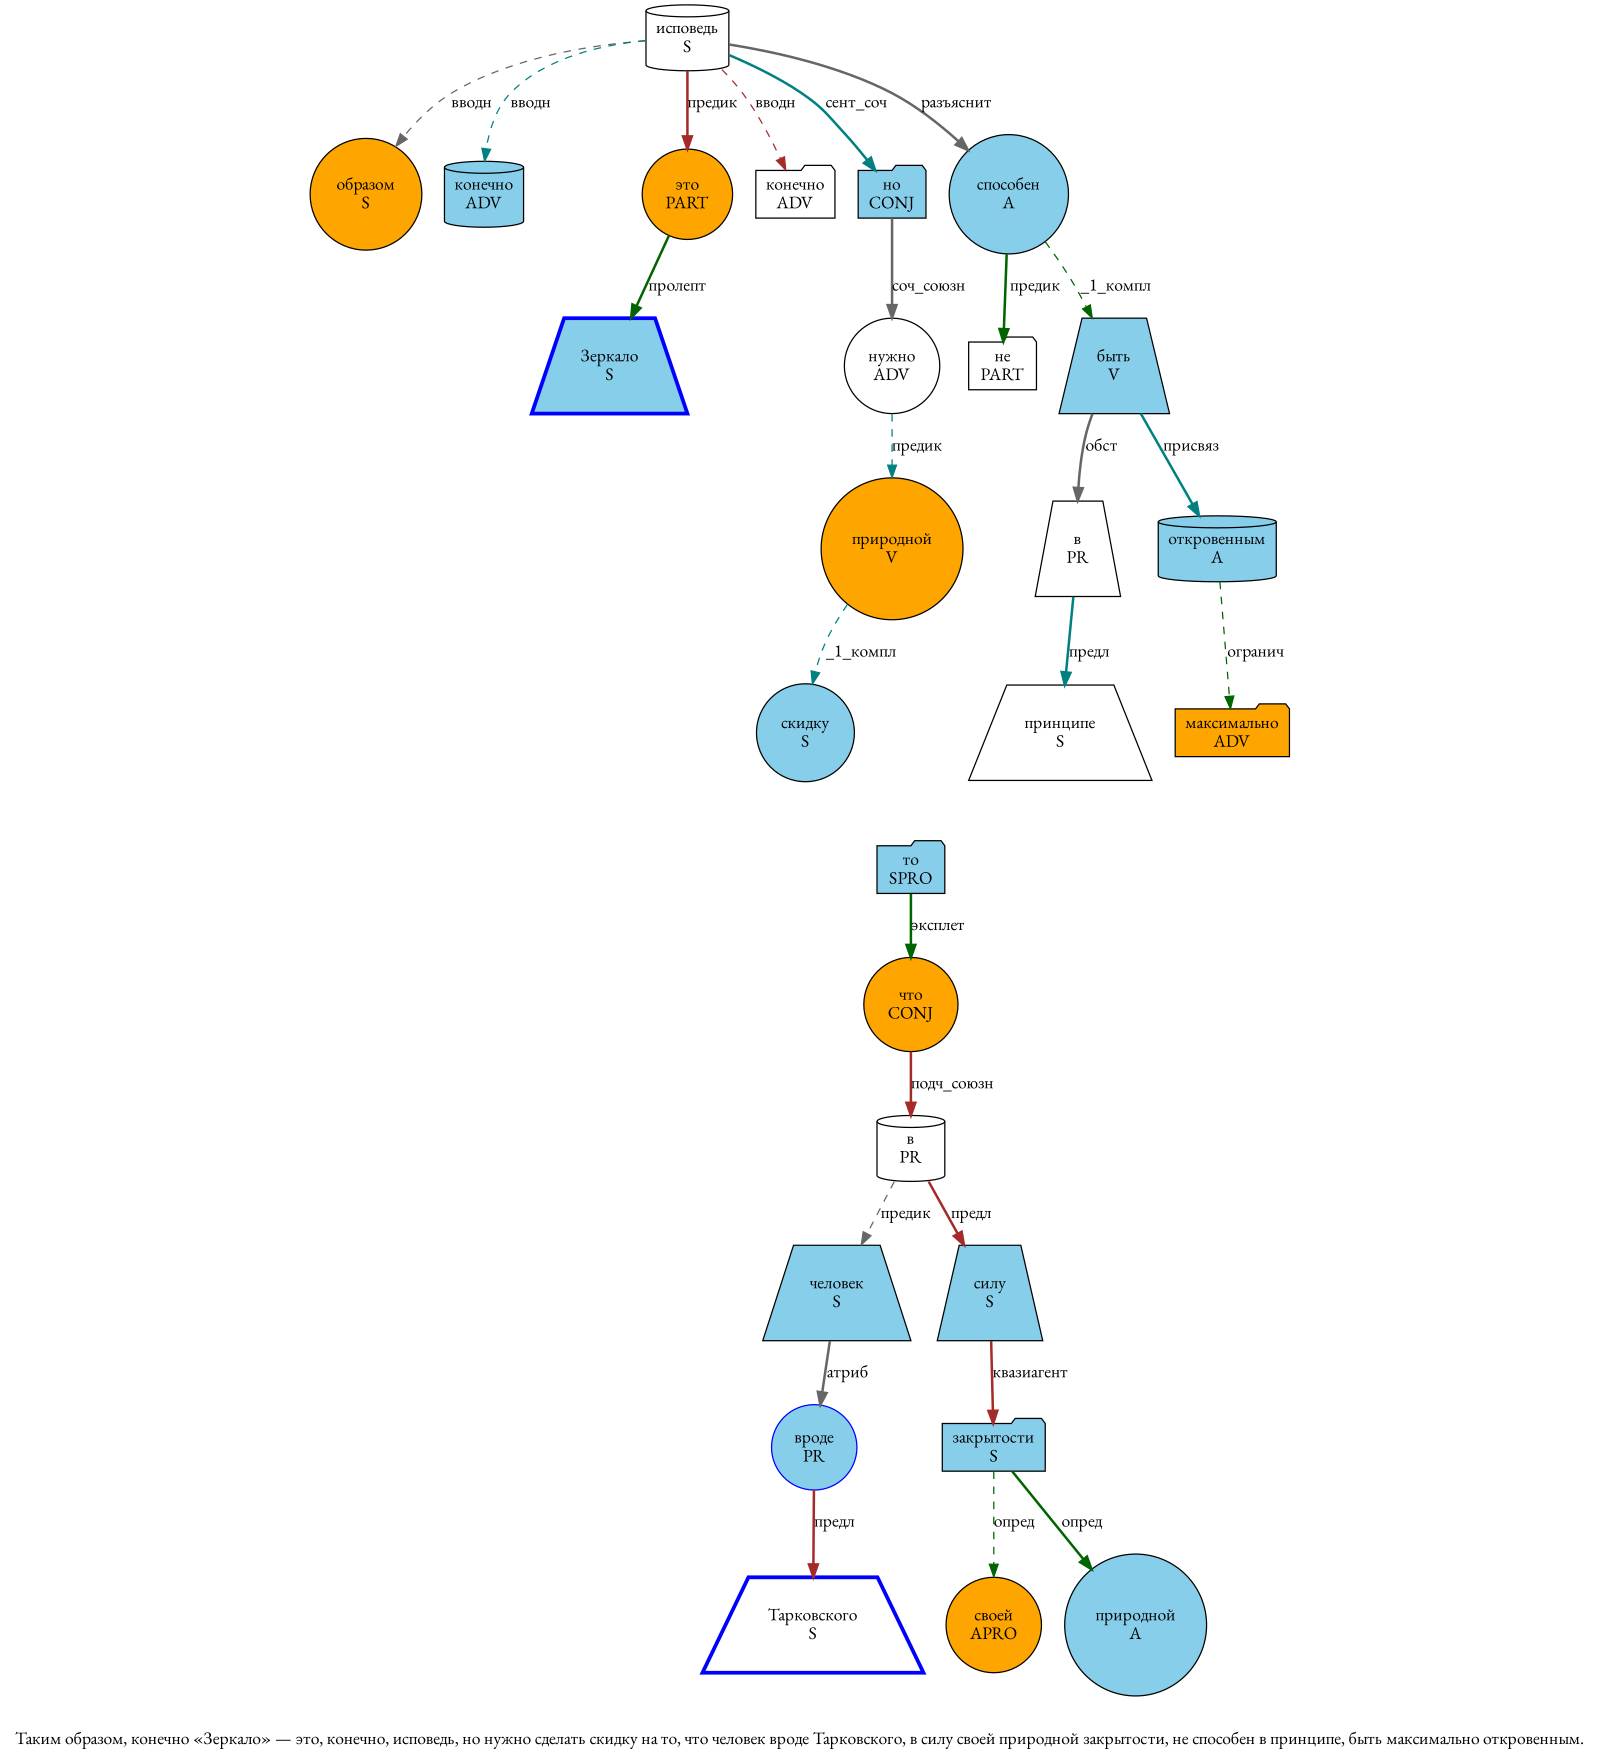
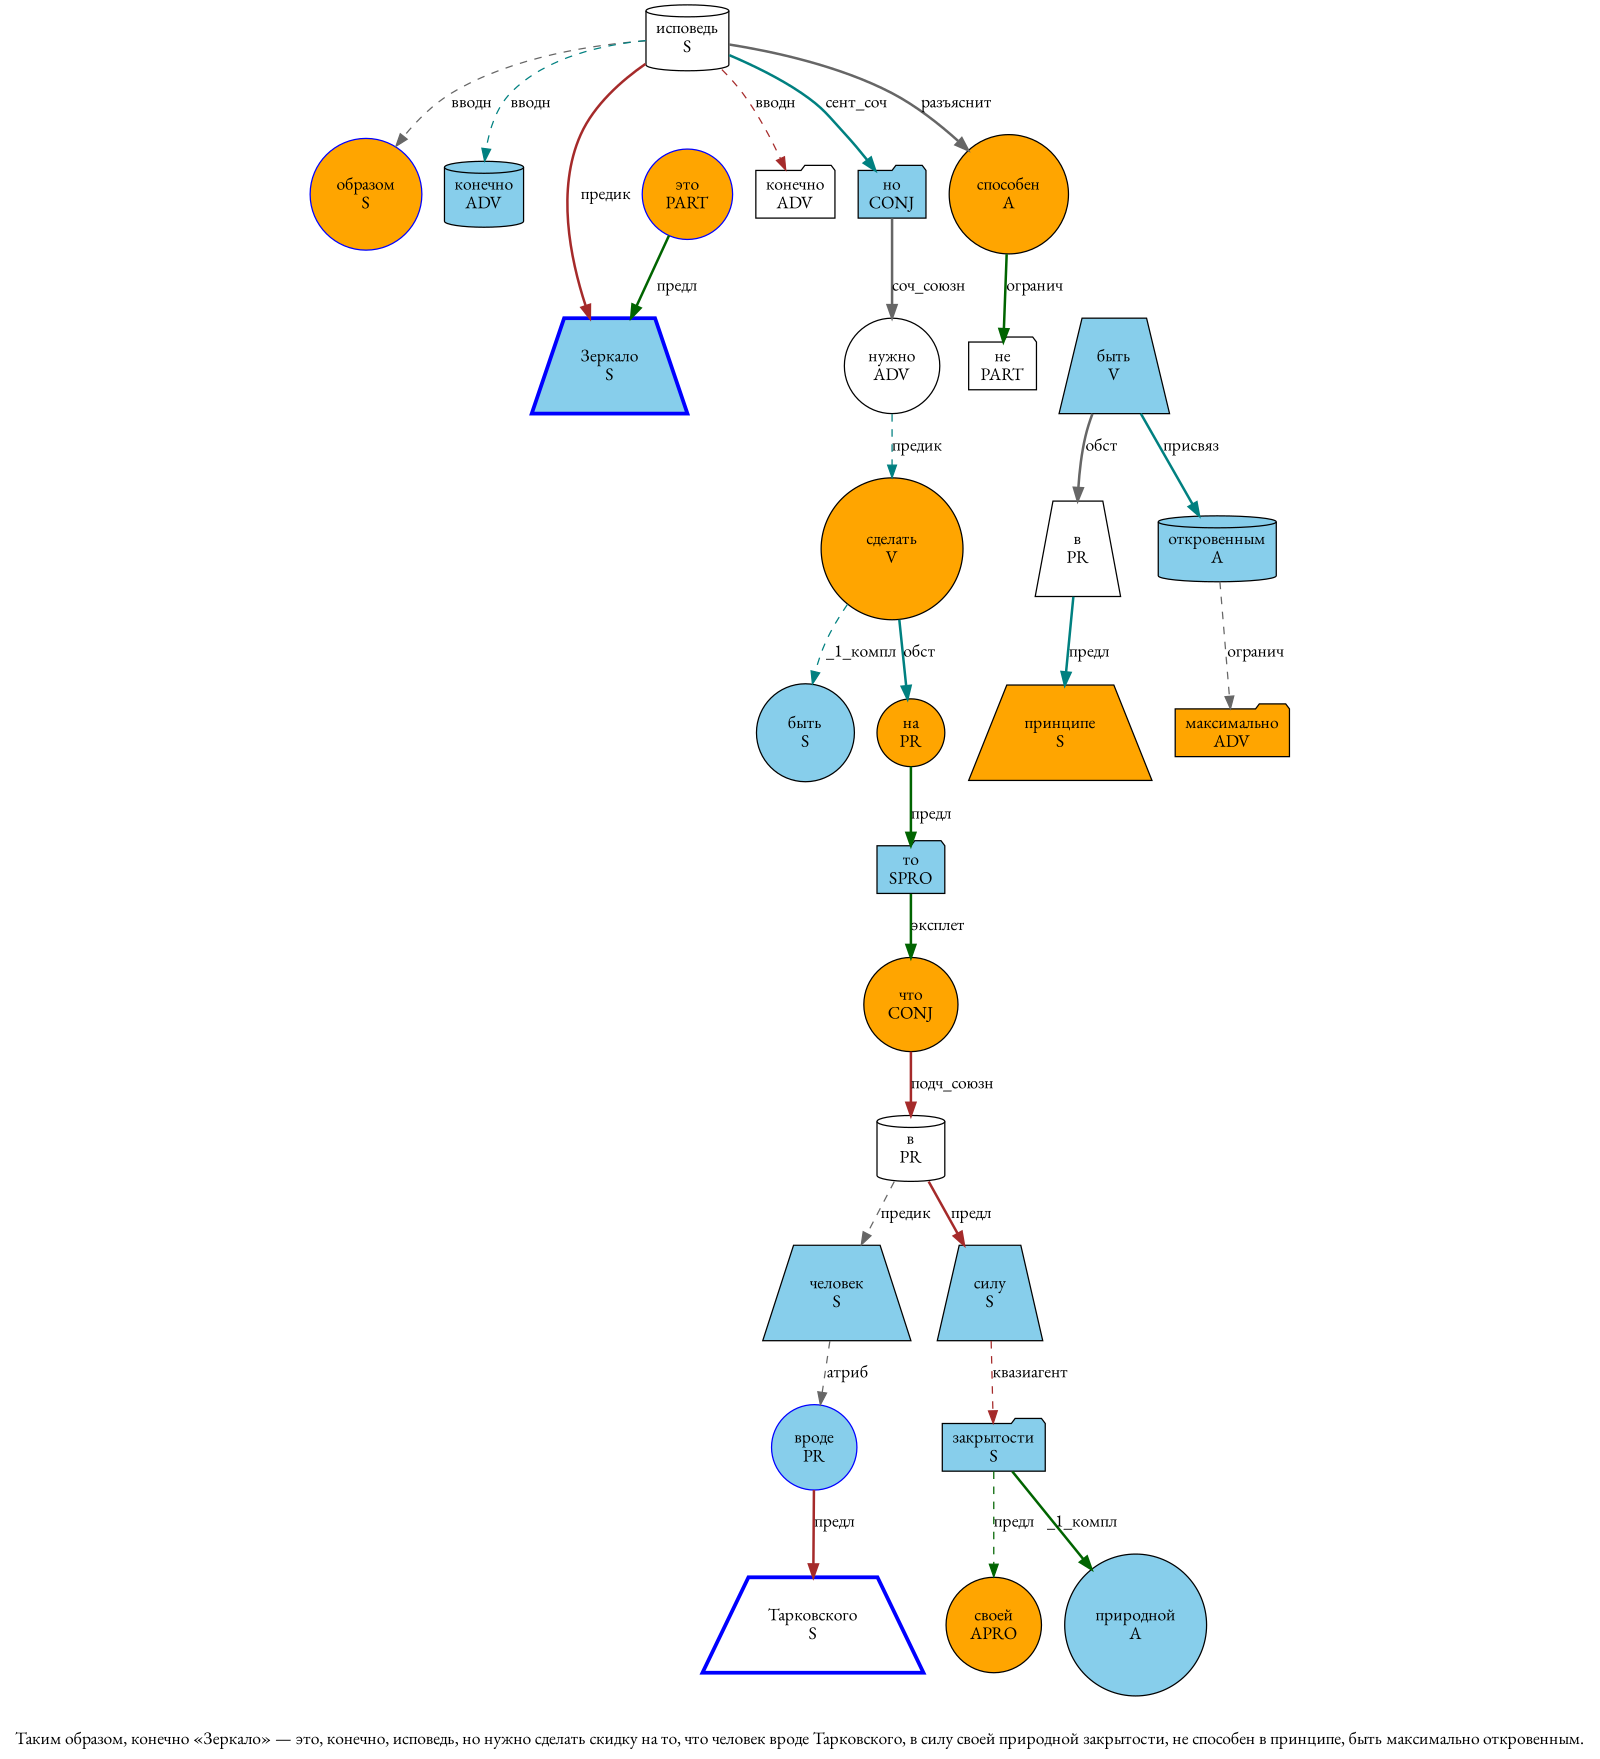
edge "исповедь S" -> "это PART": now "исповедь S" -> "Зеркало S"
node "образом S": color black -> blue
node "это PART": color black -> blue
node "способен A": fillcolor skyblue -> orange
edge "способен A" -> "быть V": removed, label "_1_компл"
edge "это PART" -> "Зеркало S": label "пролепт" -> "предл"
edge "способен A" -> "не PART": label "предик" -> "огранич"
node "природной V": label "природной V" -> "сделать V"
edge "откровенным A" -> "максимально ADV": color darkgreen -> gray40
node "скидку S": label "скидку S" -> "быть S"
node "на PR": added
node "принципе S": fillcolor white -> orange
edge "человек S" -> "вроде PR": style bold -> dashed
edge "силу S" -> "закрытости S": style bold -> dashed
edge "закрытости S" -> "своей APRO": label "опред" -> "предл"
edge "закрытости S" -> "природной A": label "опред" -> "_1_компл"
